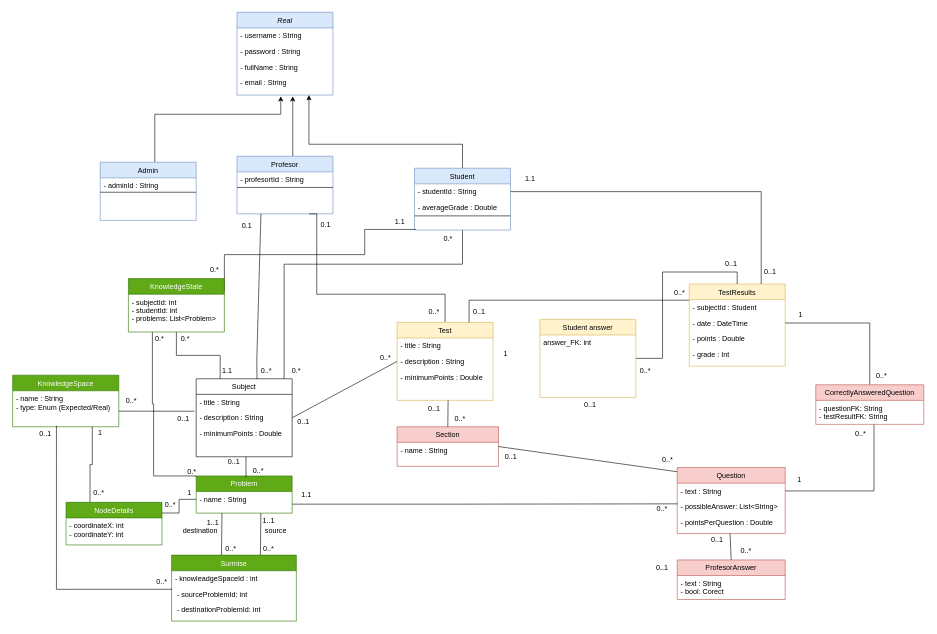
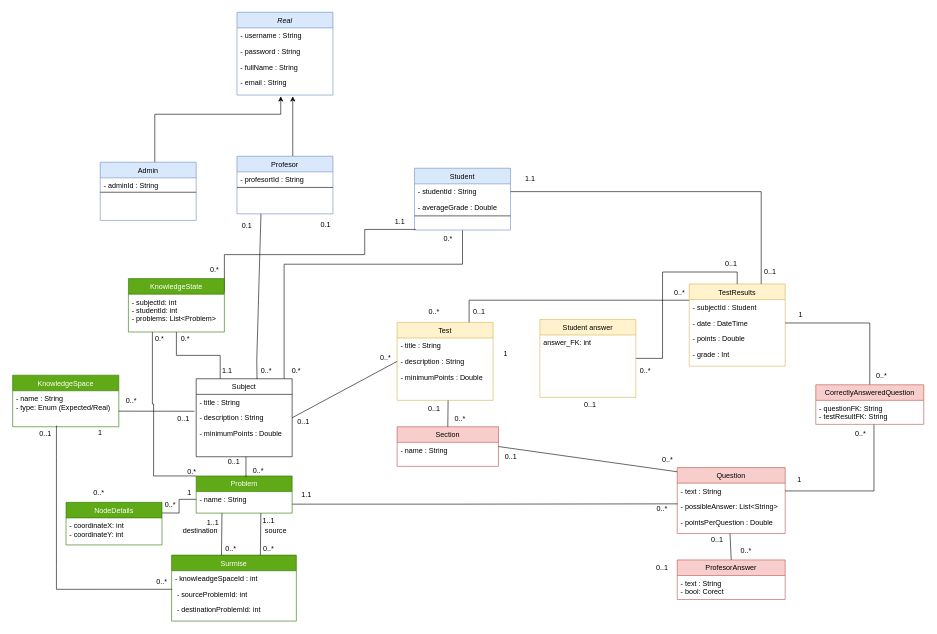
edge "Student" -> "Real": removed
edge "Profesor" -- "Test": removed
edge "KnowledgeSpace" -- "NodeDetails": removed
